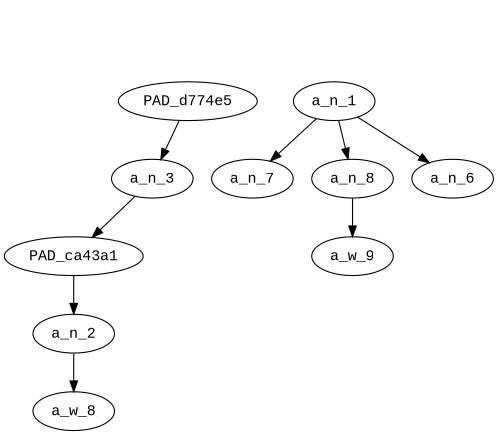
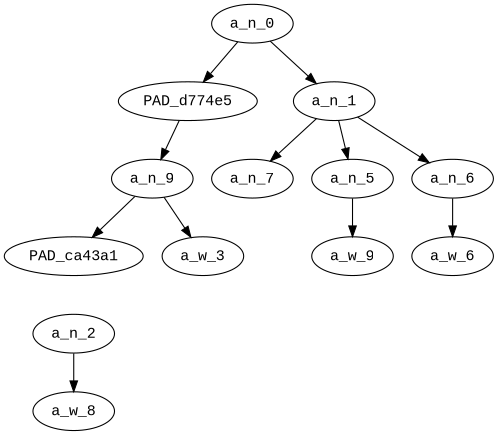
node "a_n_0": added
node "a_n_3": label "a_n_3" -> "a_n_9"
node "a_n_8": label "a_n_8" -> "a_n_5"
node "a_w_3": added
node "a_w_6": added
edge "PAD_ca43a1" -> "a_n_2": removed
